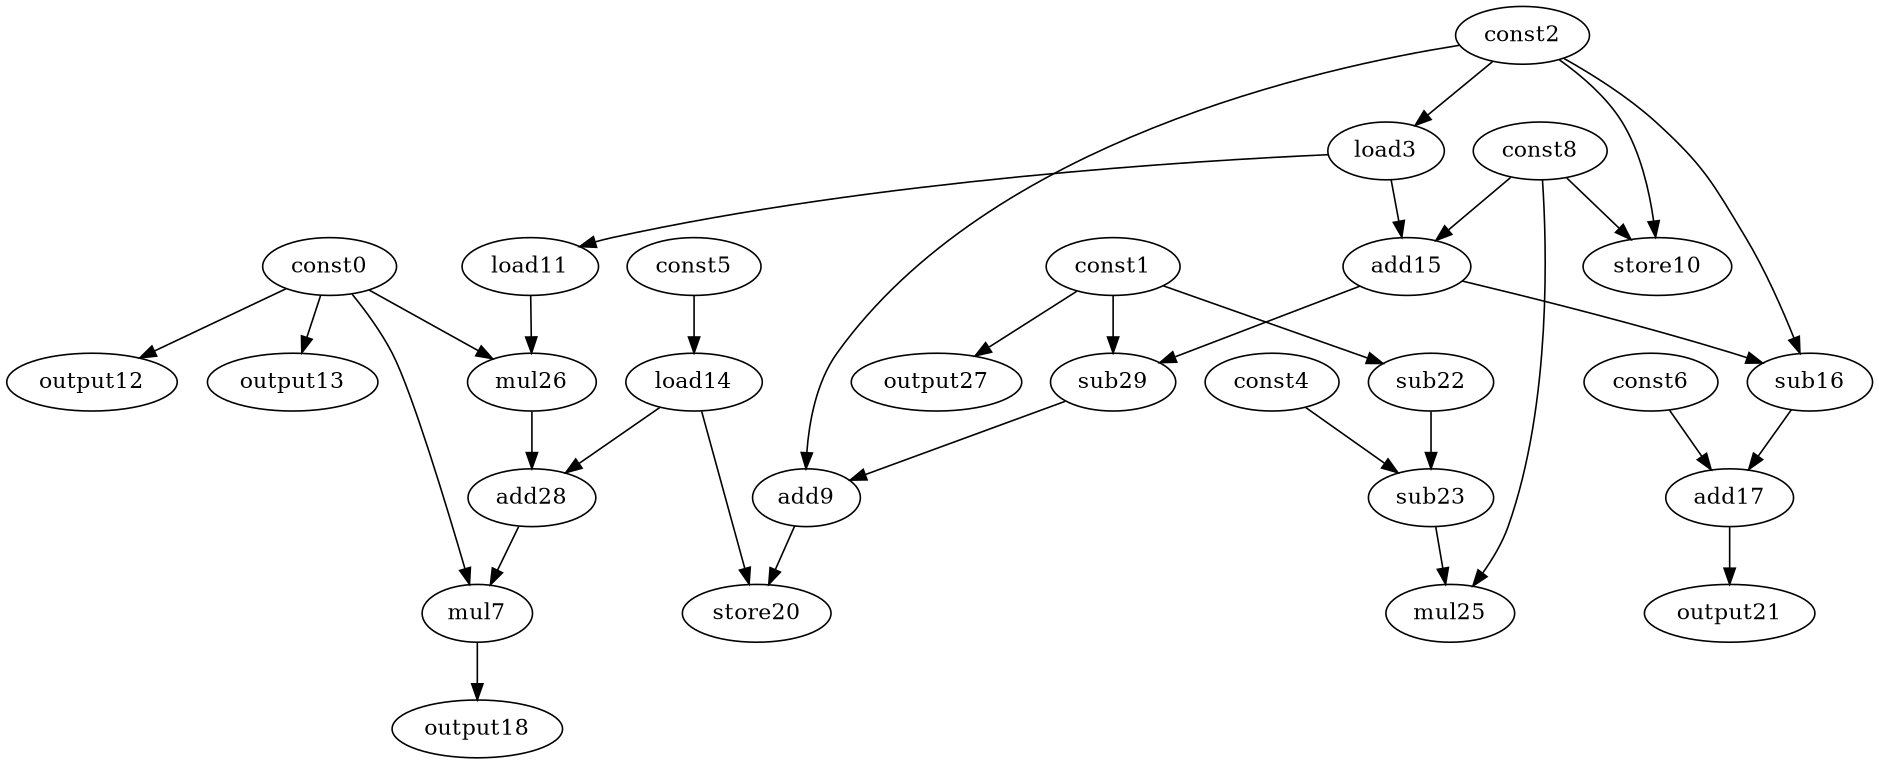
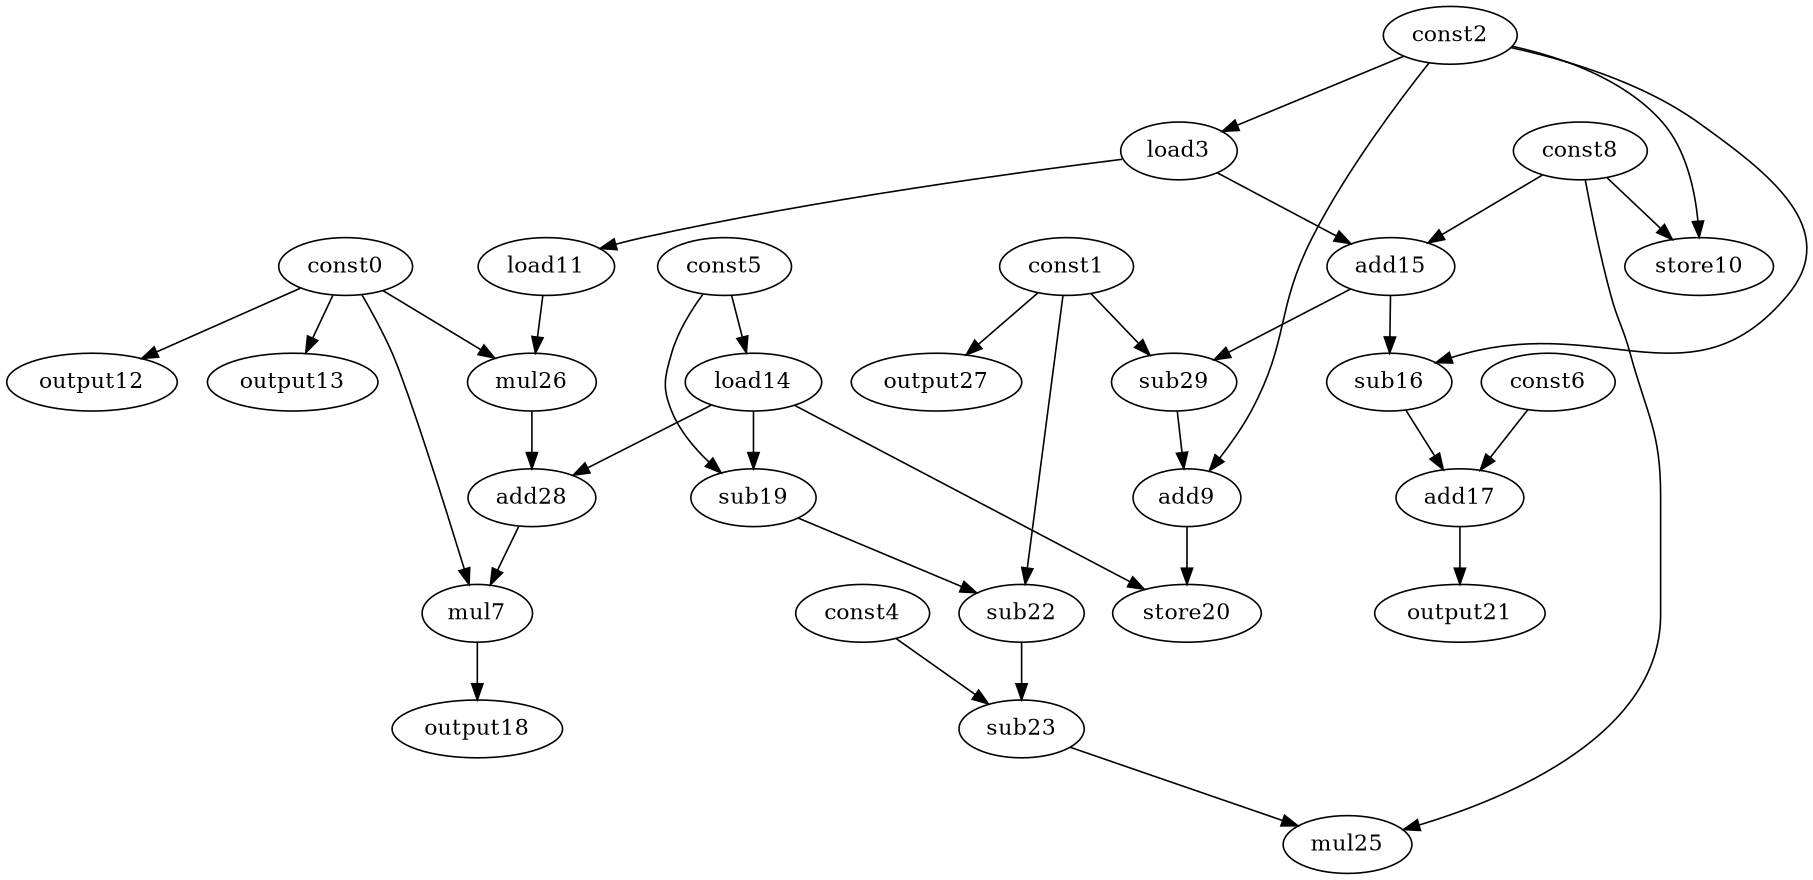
node "sub19": added
